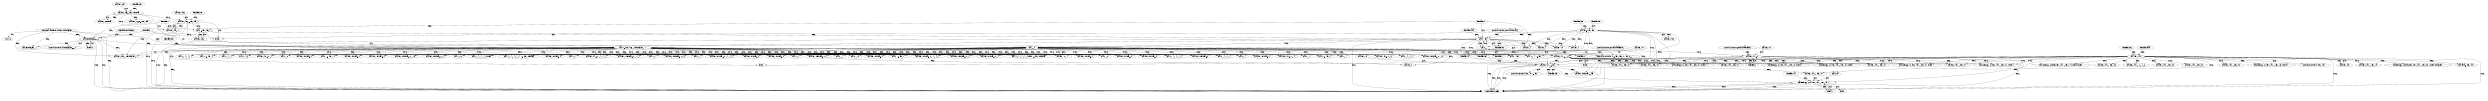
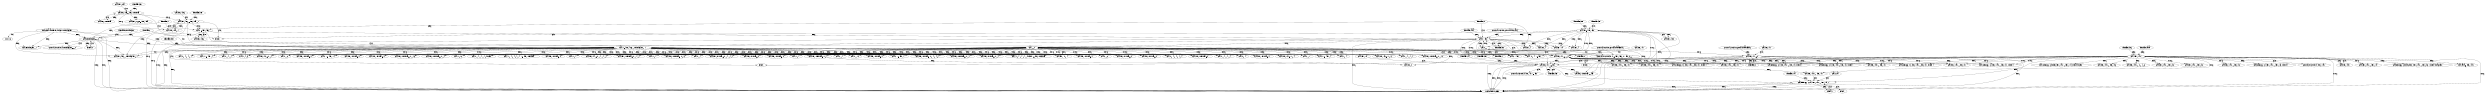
edge "(Call,iter->d1 = ++o)" -> "(Call,++o)": added, label "CFG:"
